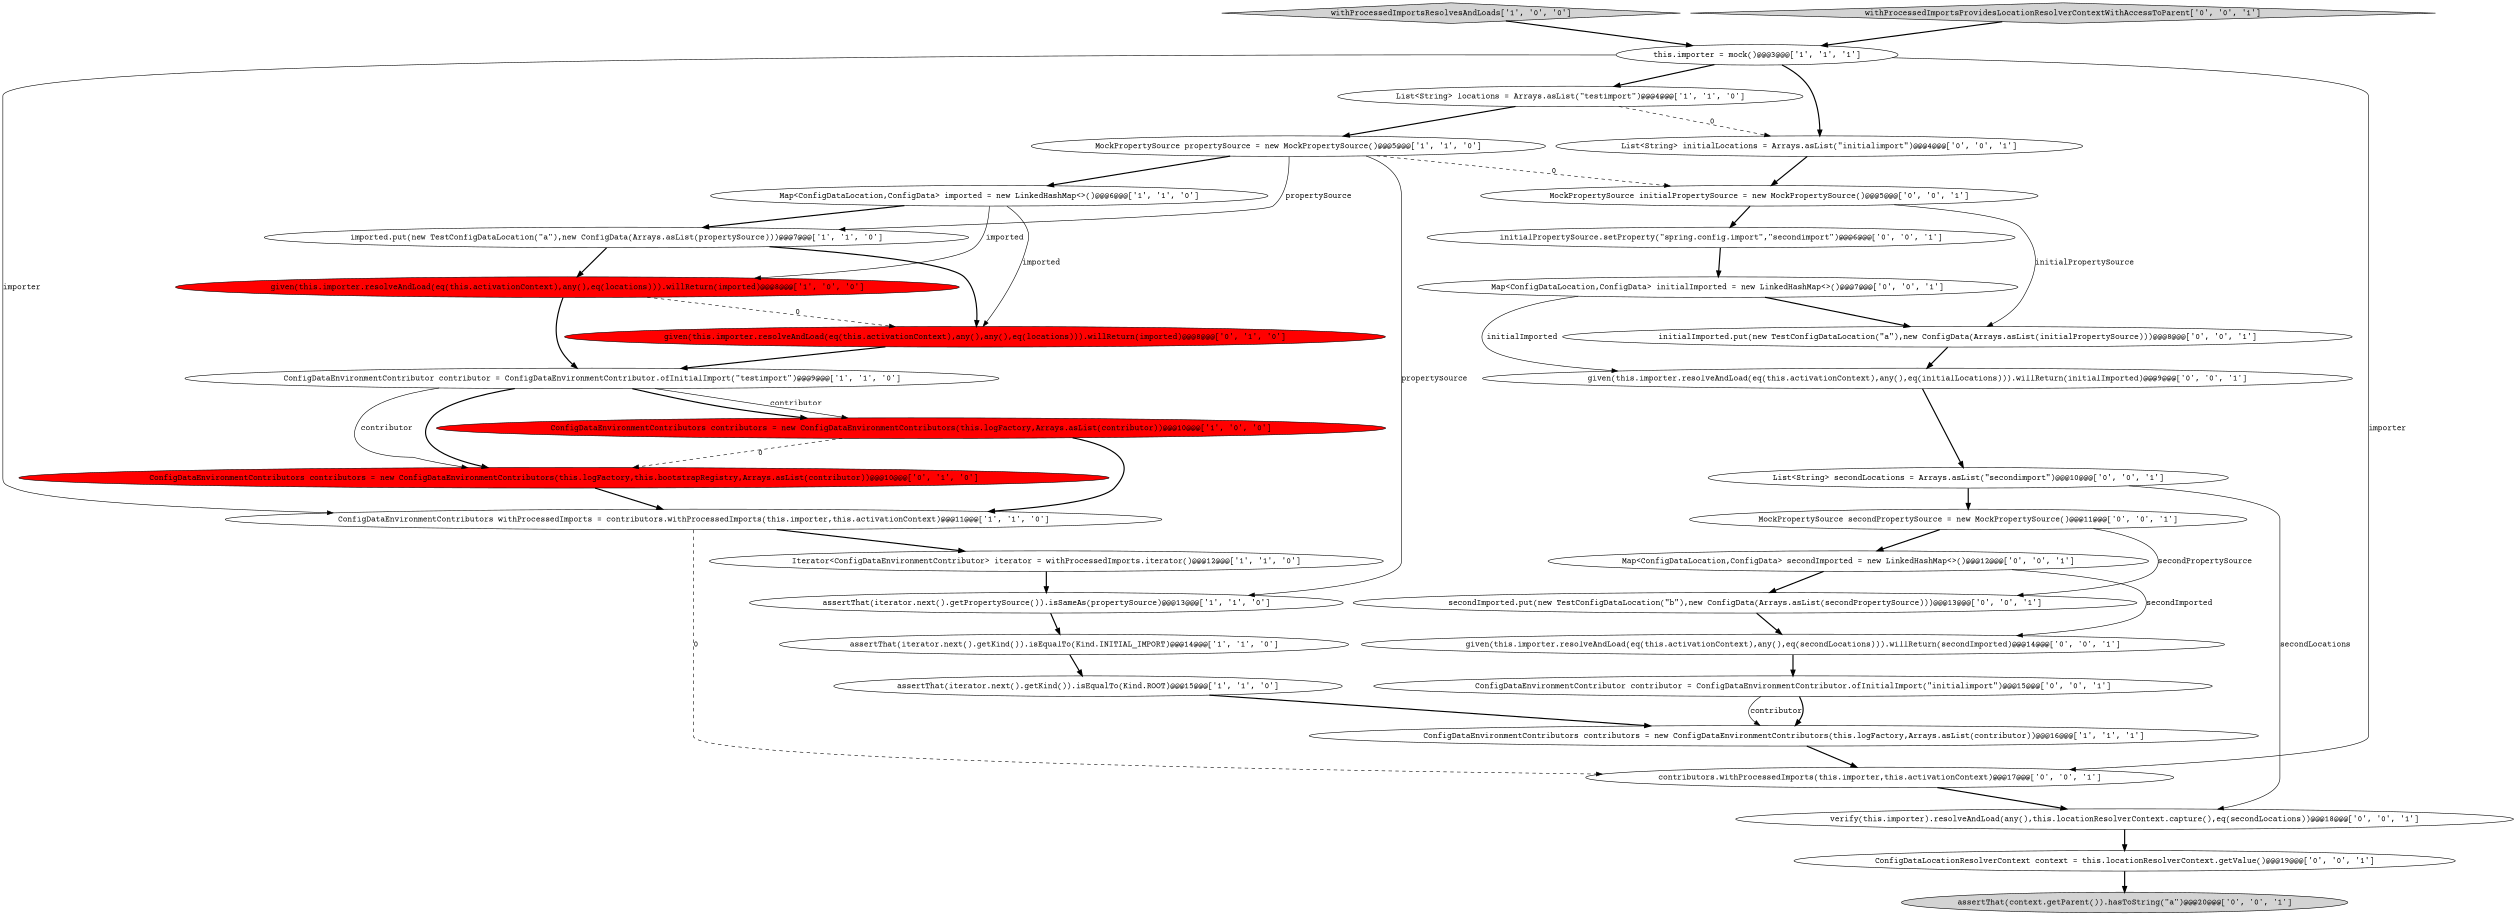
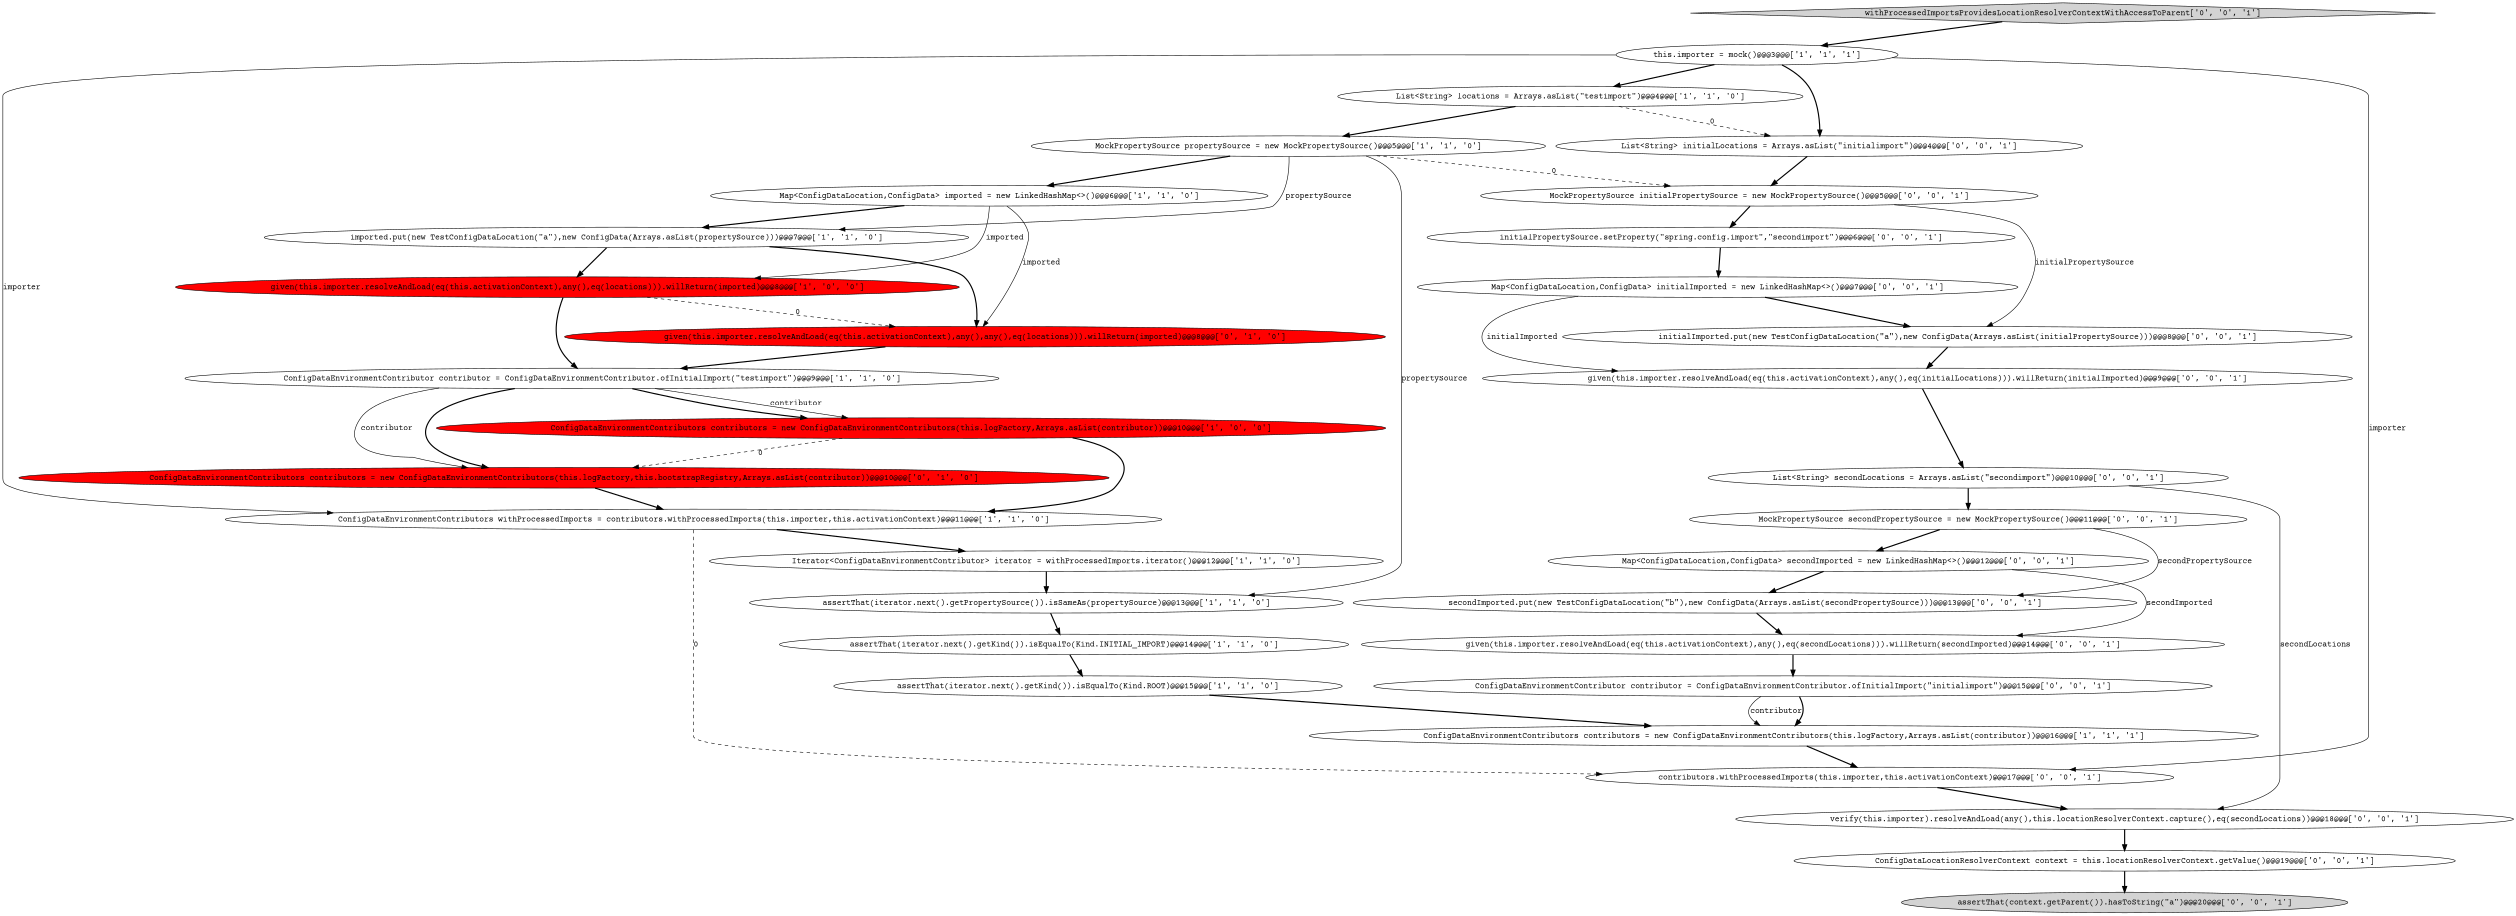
node "withProcessedImportsResolvesAndLoads['1', '0', '0']": removed
